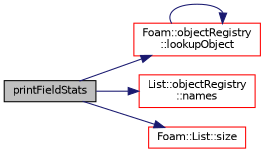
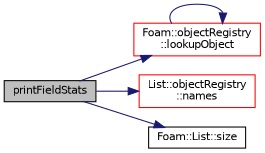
node "Foam::List::size": color red -> black
